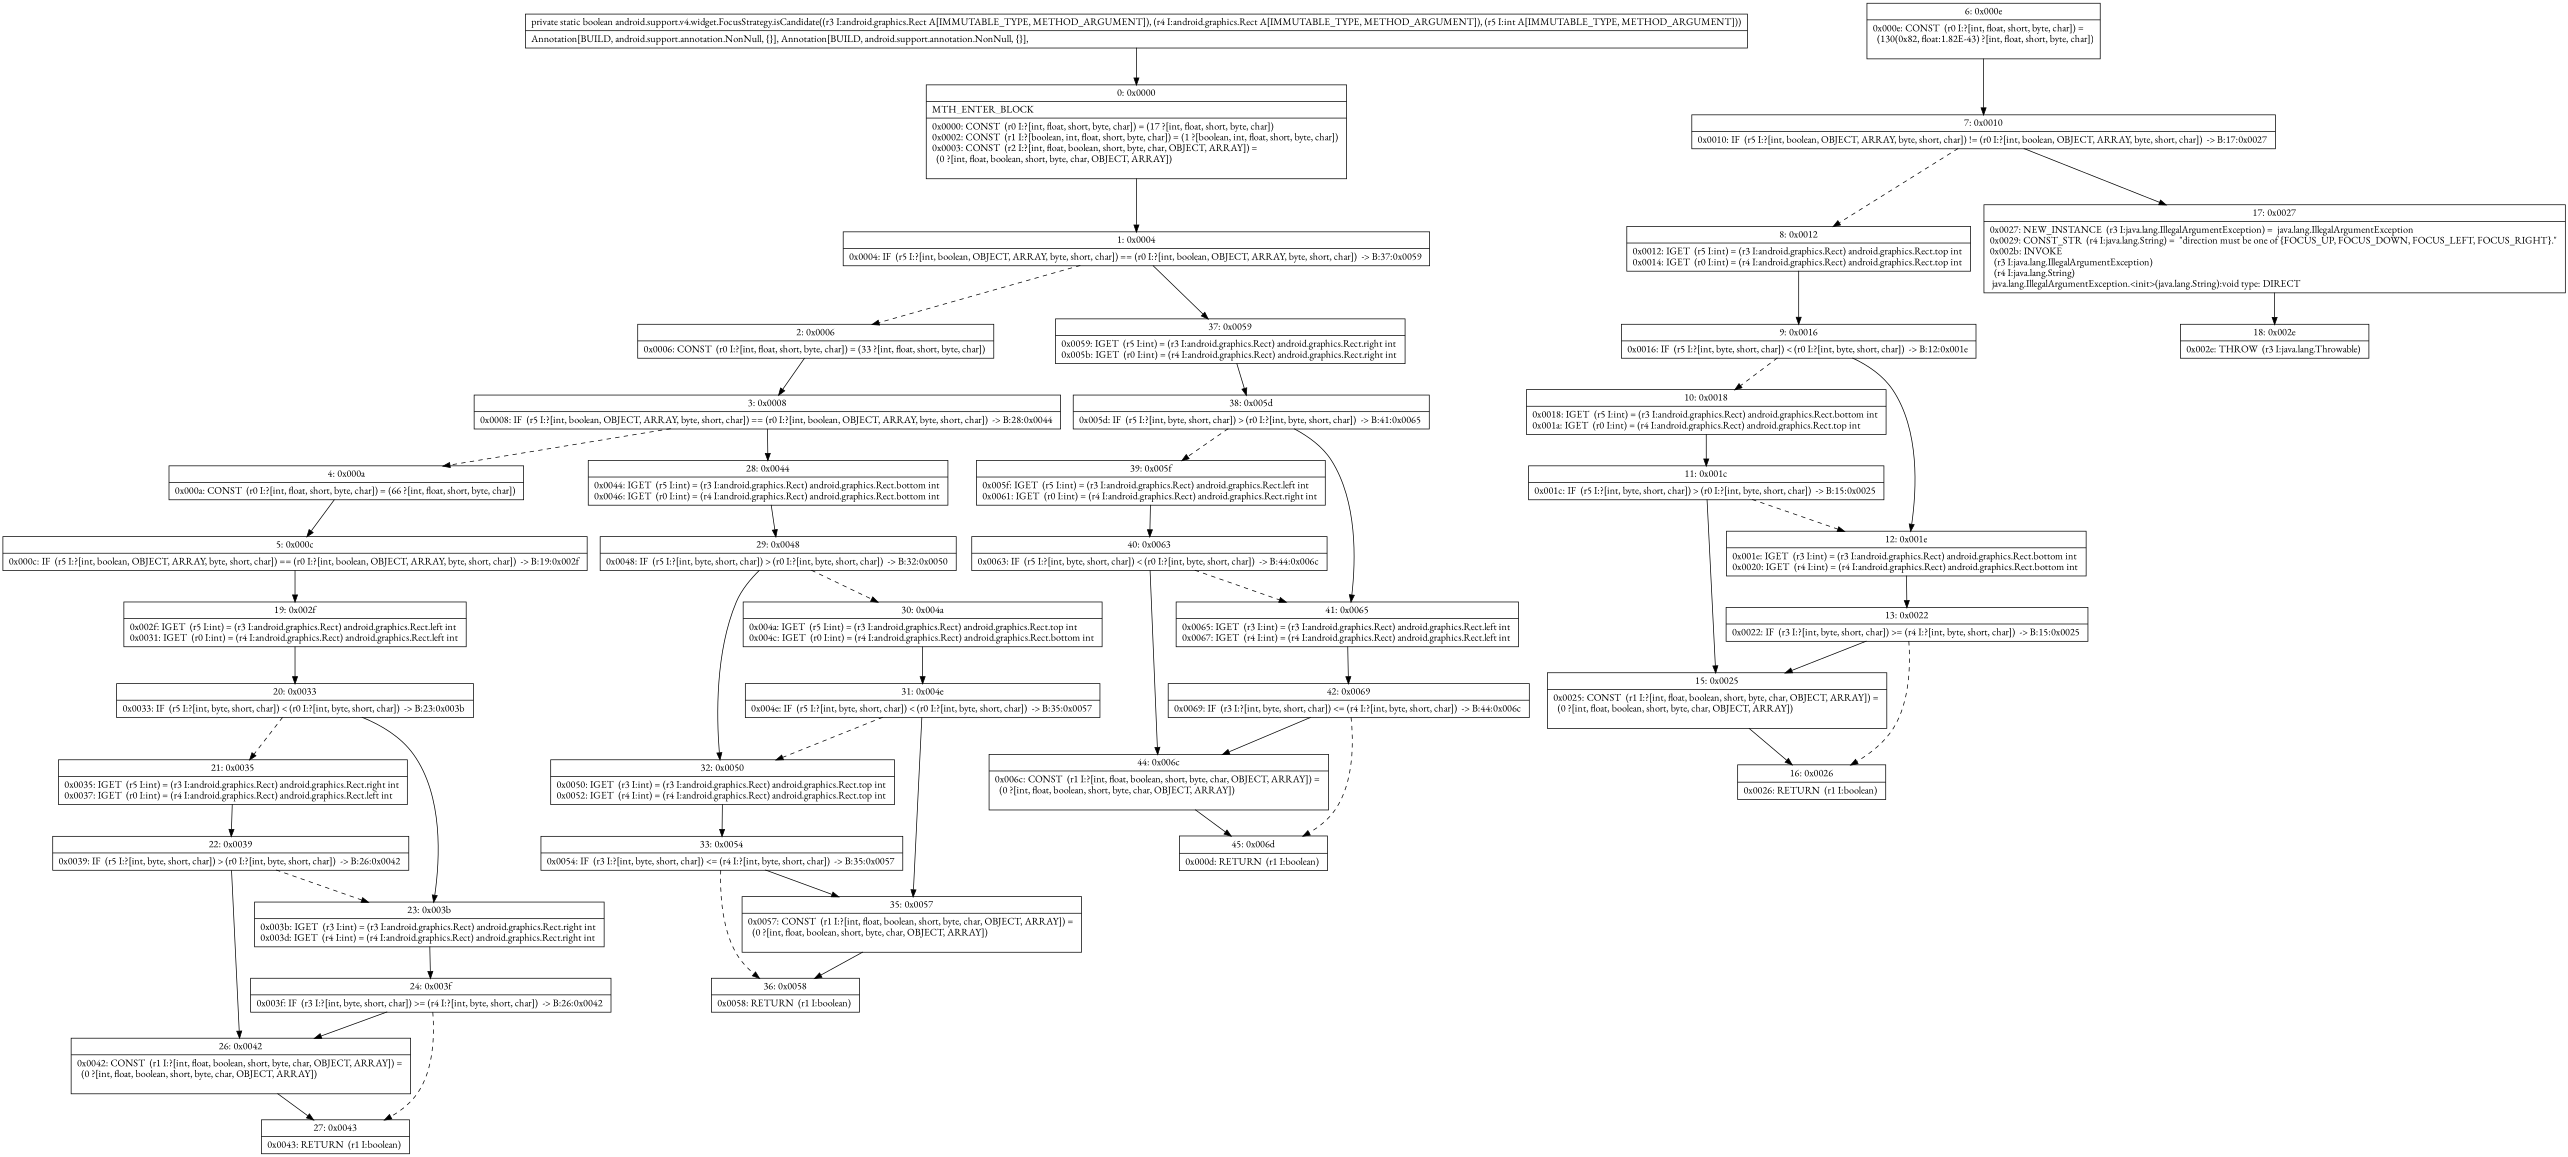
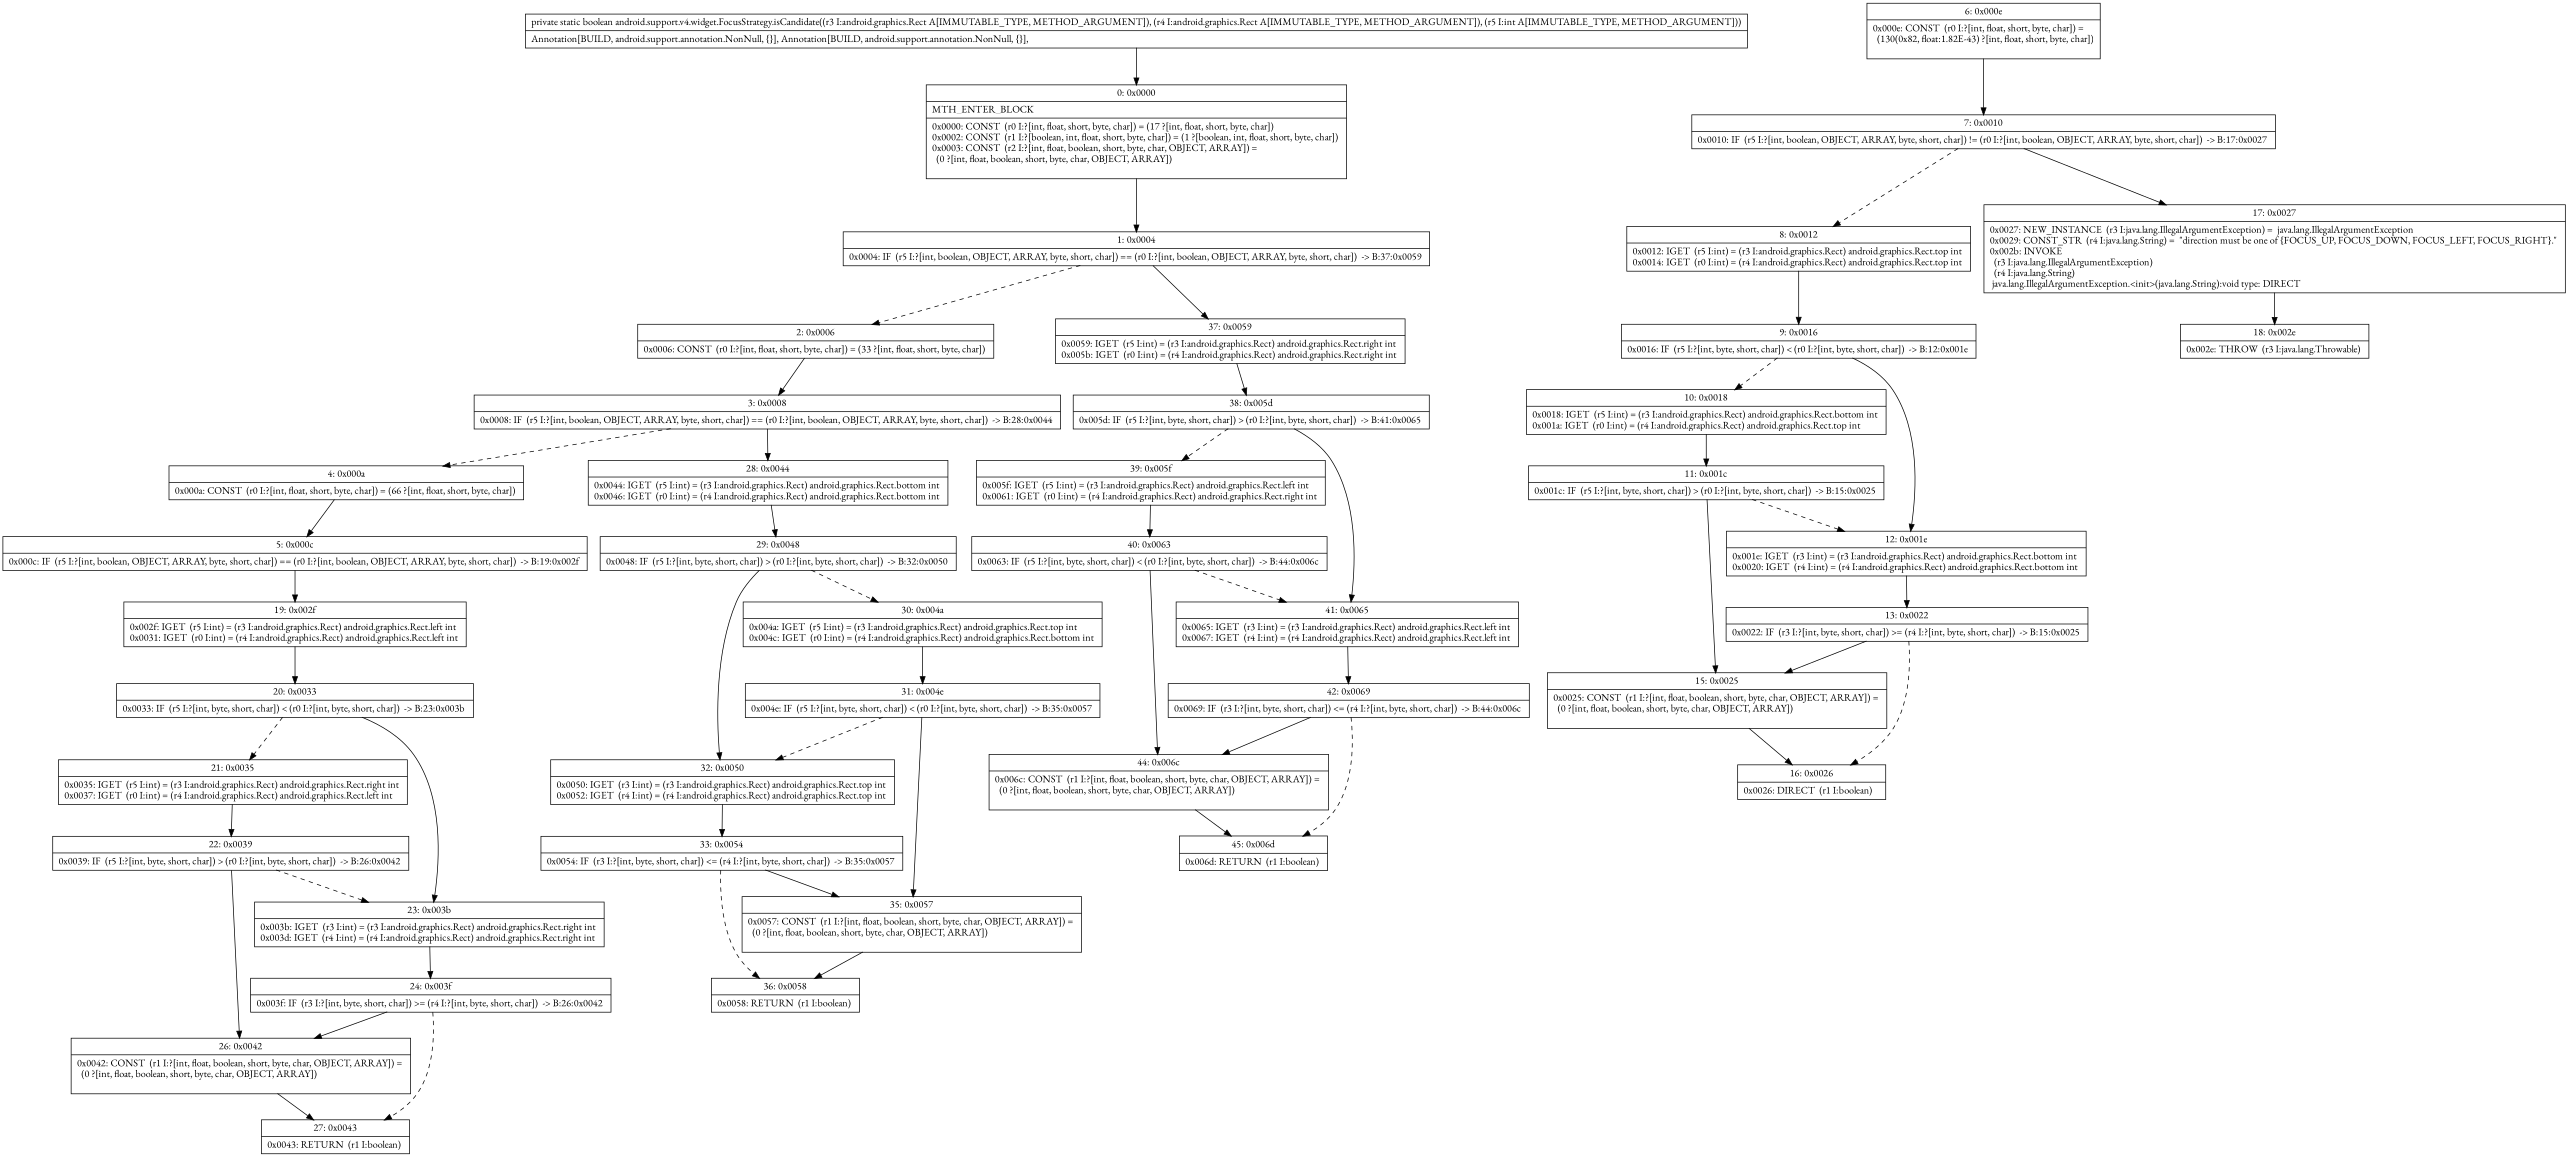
node "16: 0x0026": text "0x0026: RETURN  (r1 I:boolean)" -> "0x0026: DIRECT  (r1 I:boolean)"
node "45: 0x006d": text "0x000d: RETURN  (r1 I:boolean)" -> "0x006d: RETURN  (r1 I:boolean)"
